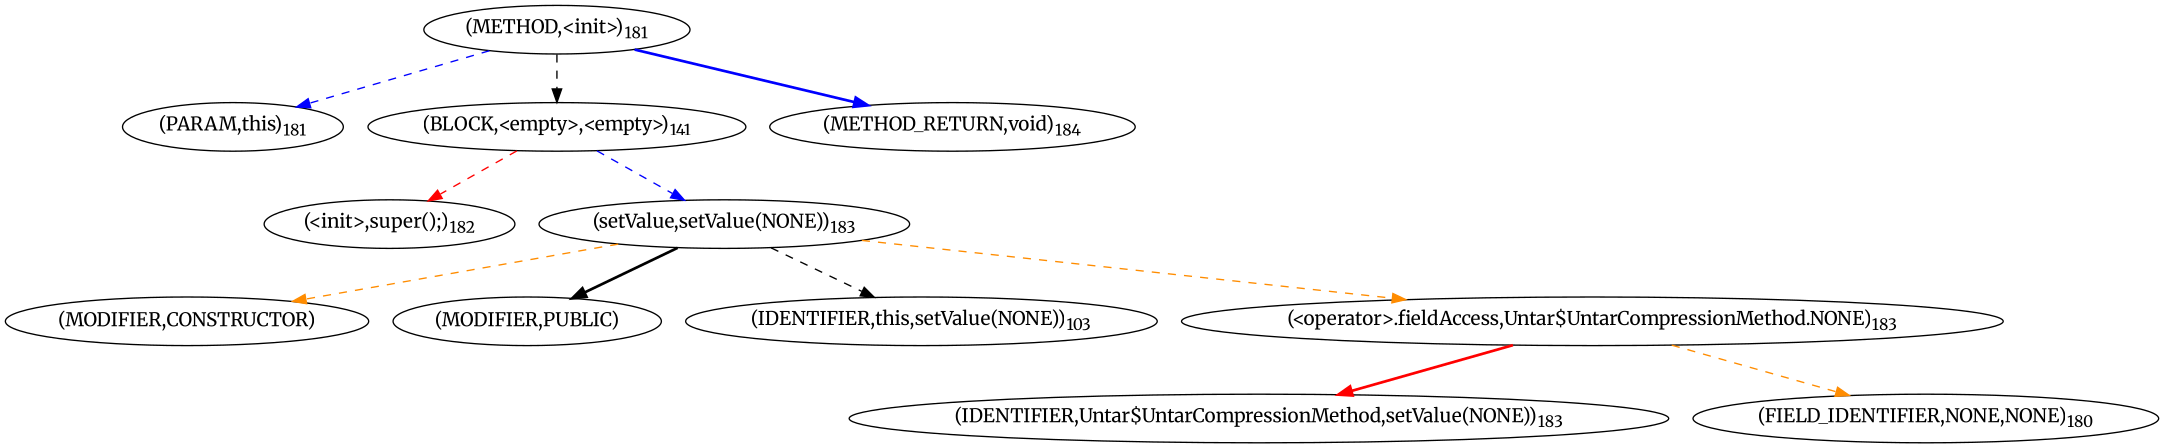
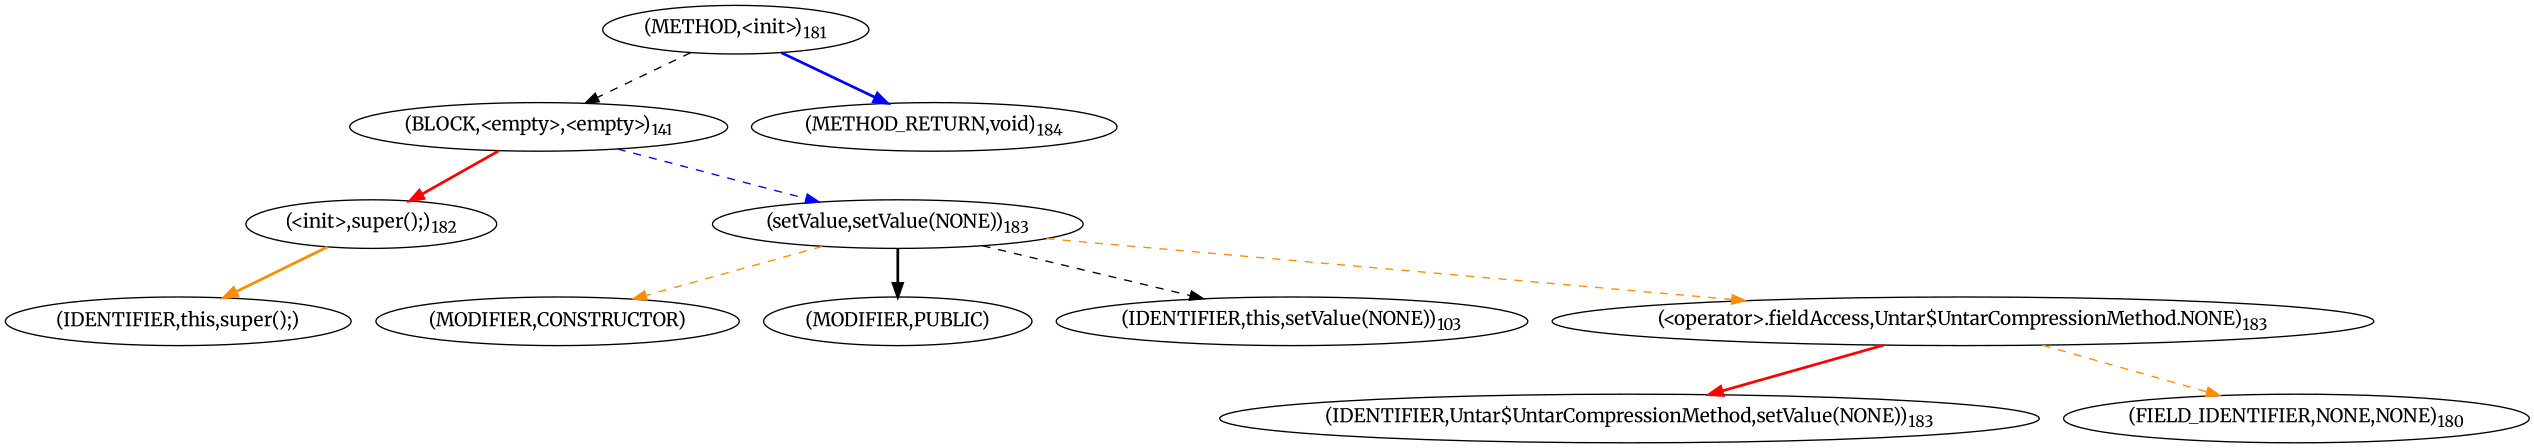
node "(PARAM,this)": removed
edge "(BLOCK,<empty>,<empty>)" -> "(<init>,super();)": style dashed -> bold
node "(IDENTIFIER,this,super();)": added
